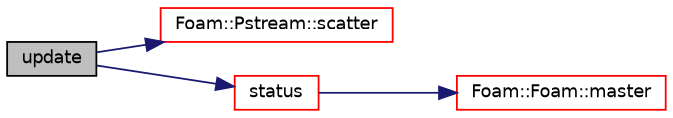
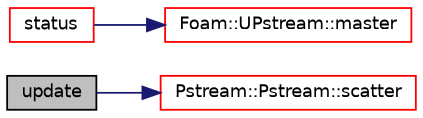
node "Foam::Pstream::scatter": label "Foam::Pstream::scatter" -> "Pstream::Pstream::scatter"
edge "update" -> "status": removed
node "Foam::Foam::master": label "Foam::Foam::master" -> "Foam::UPstream::master"
